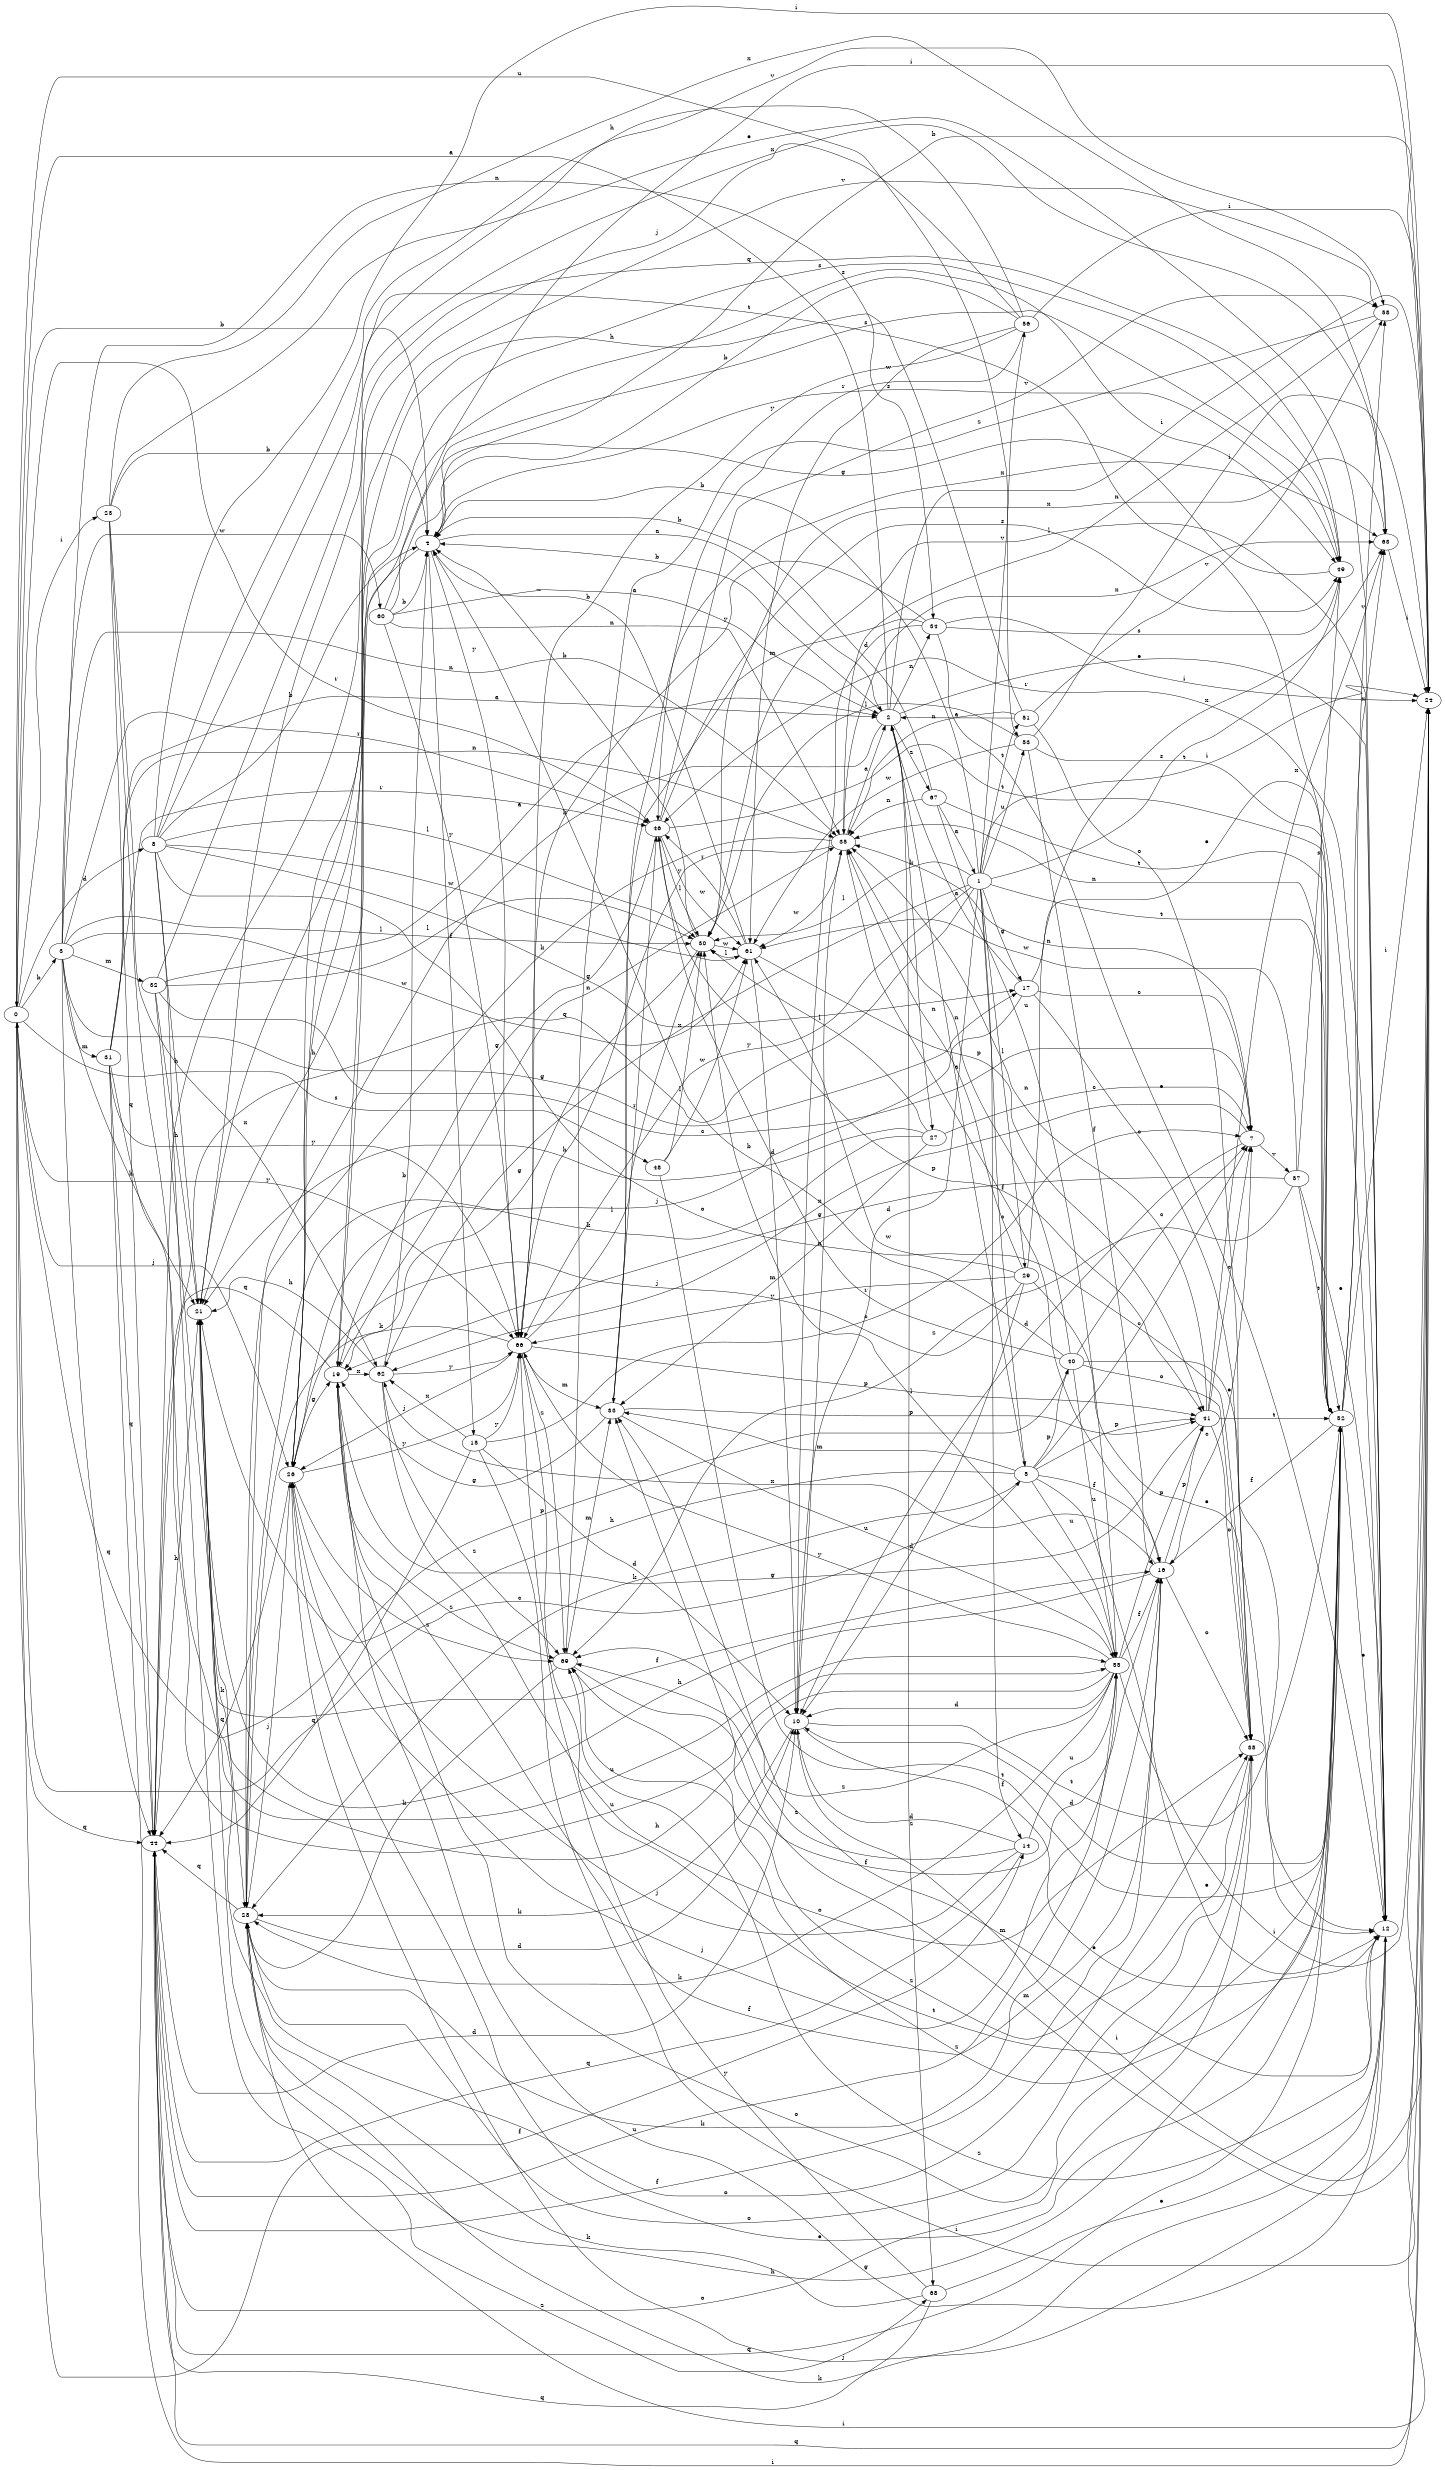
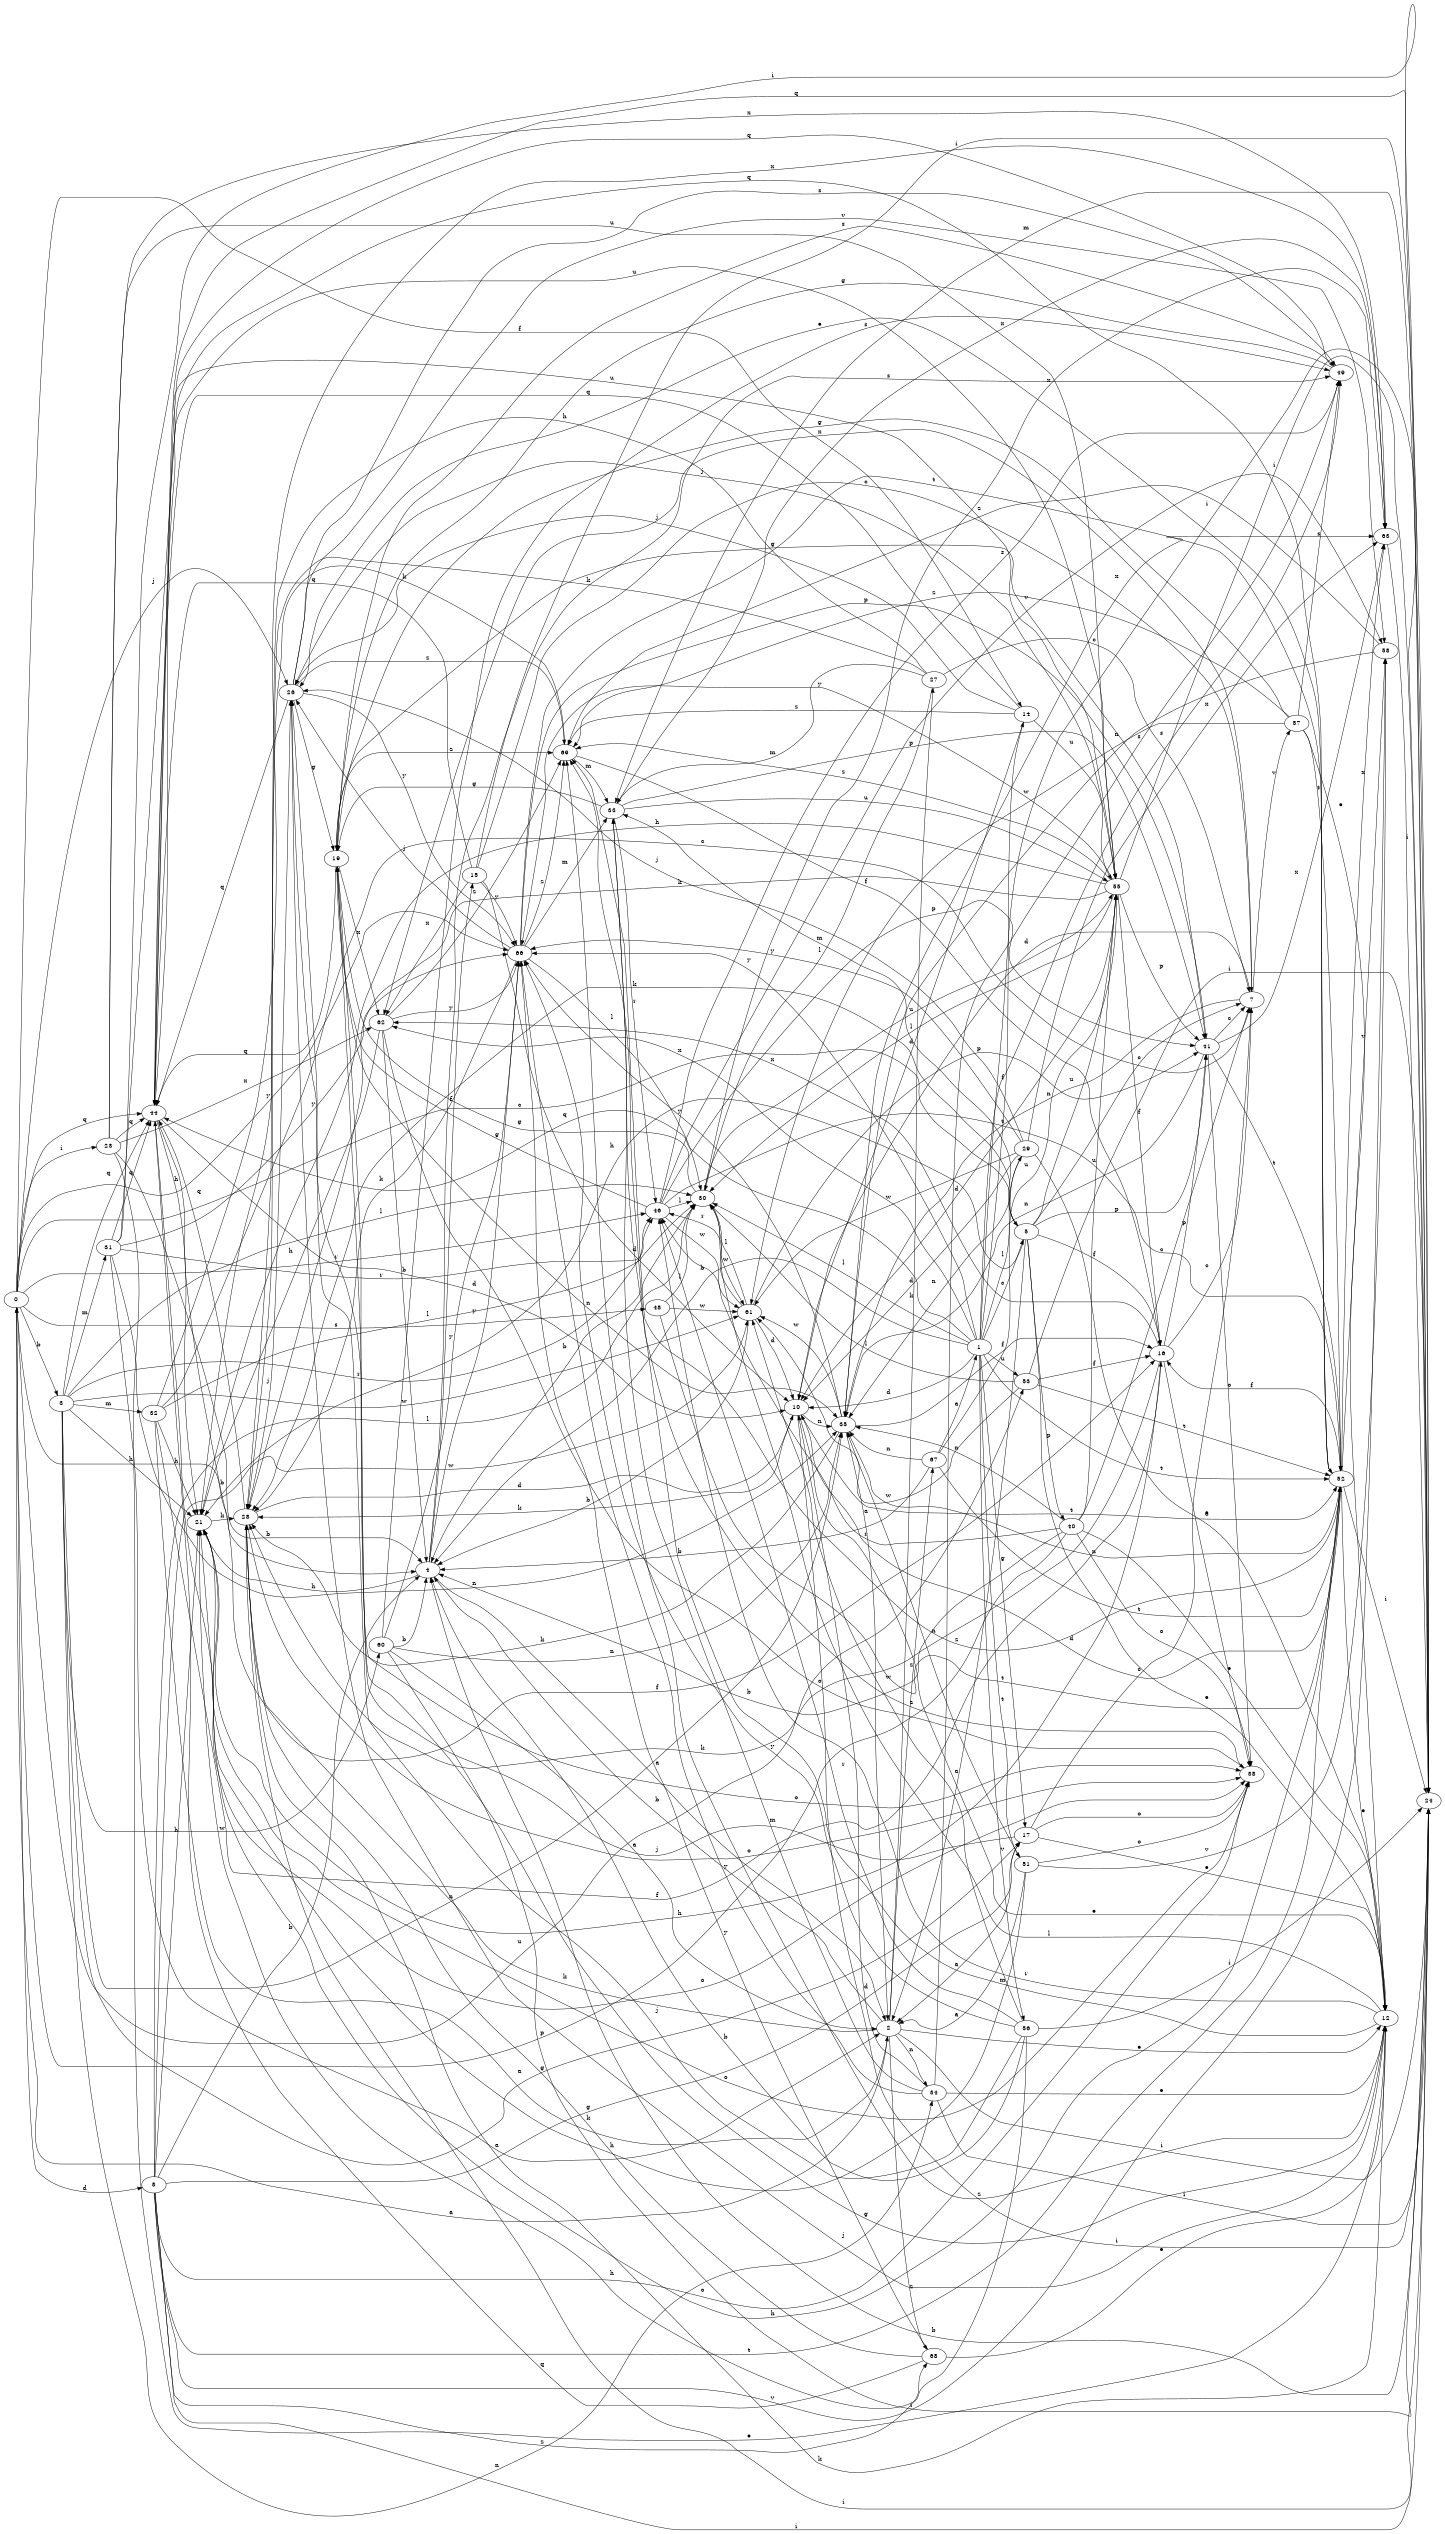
edge "30" -> "55": added, label "u"
edge "19" -> "16": removed, label "f"
